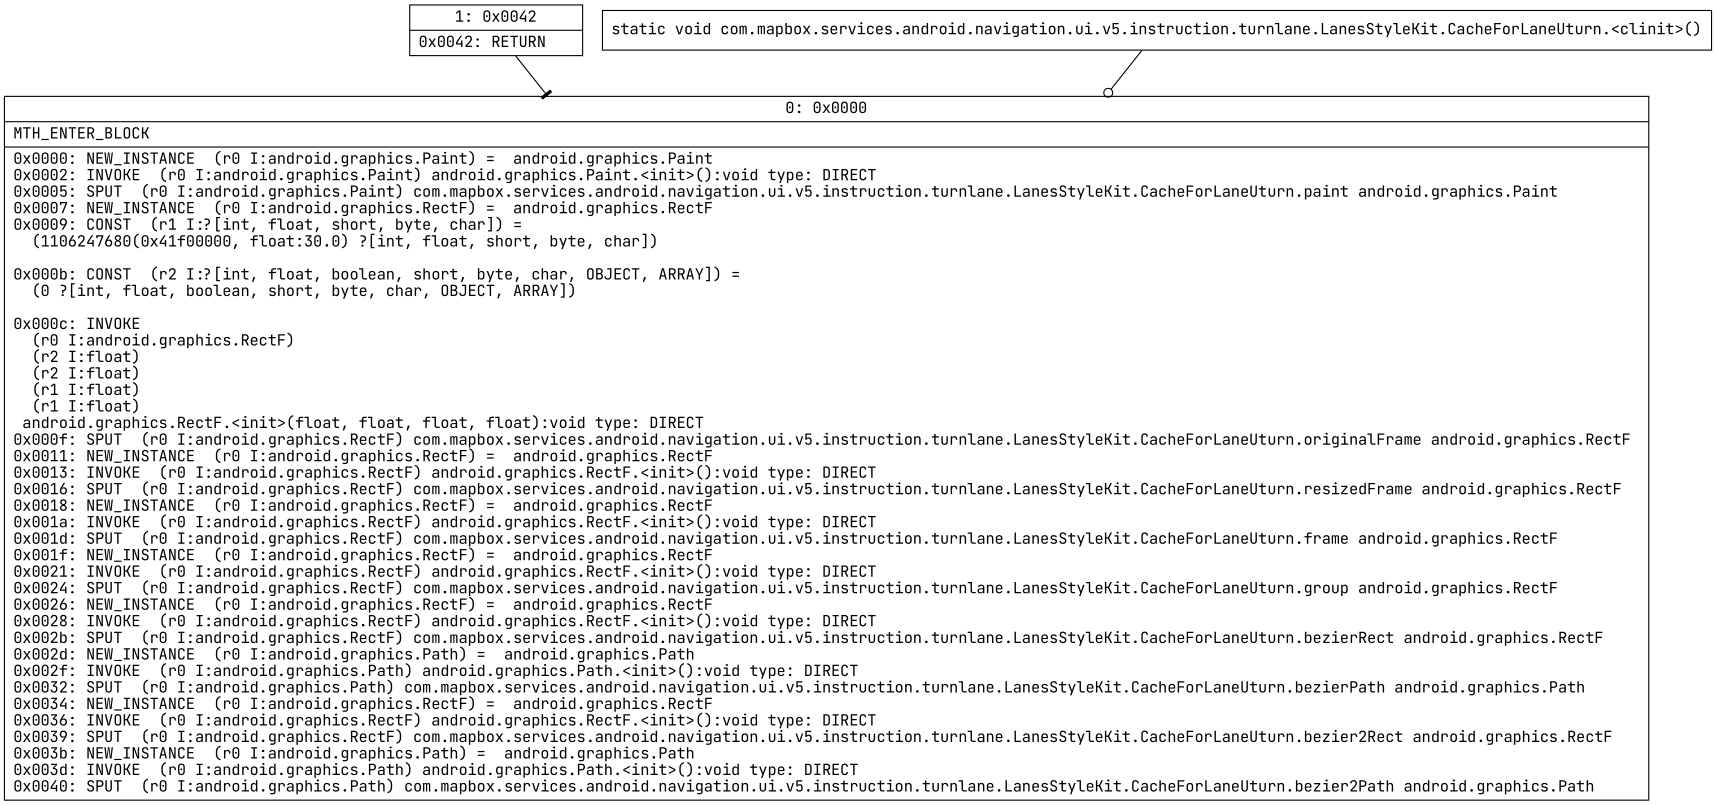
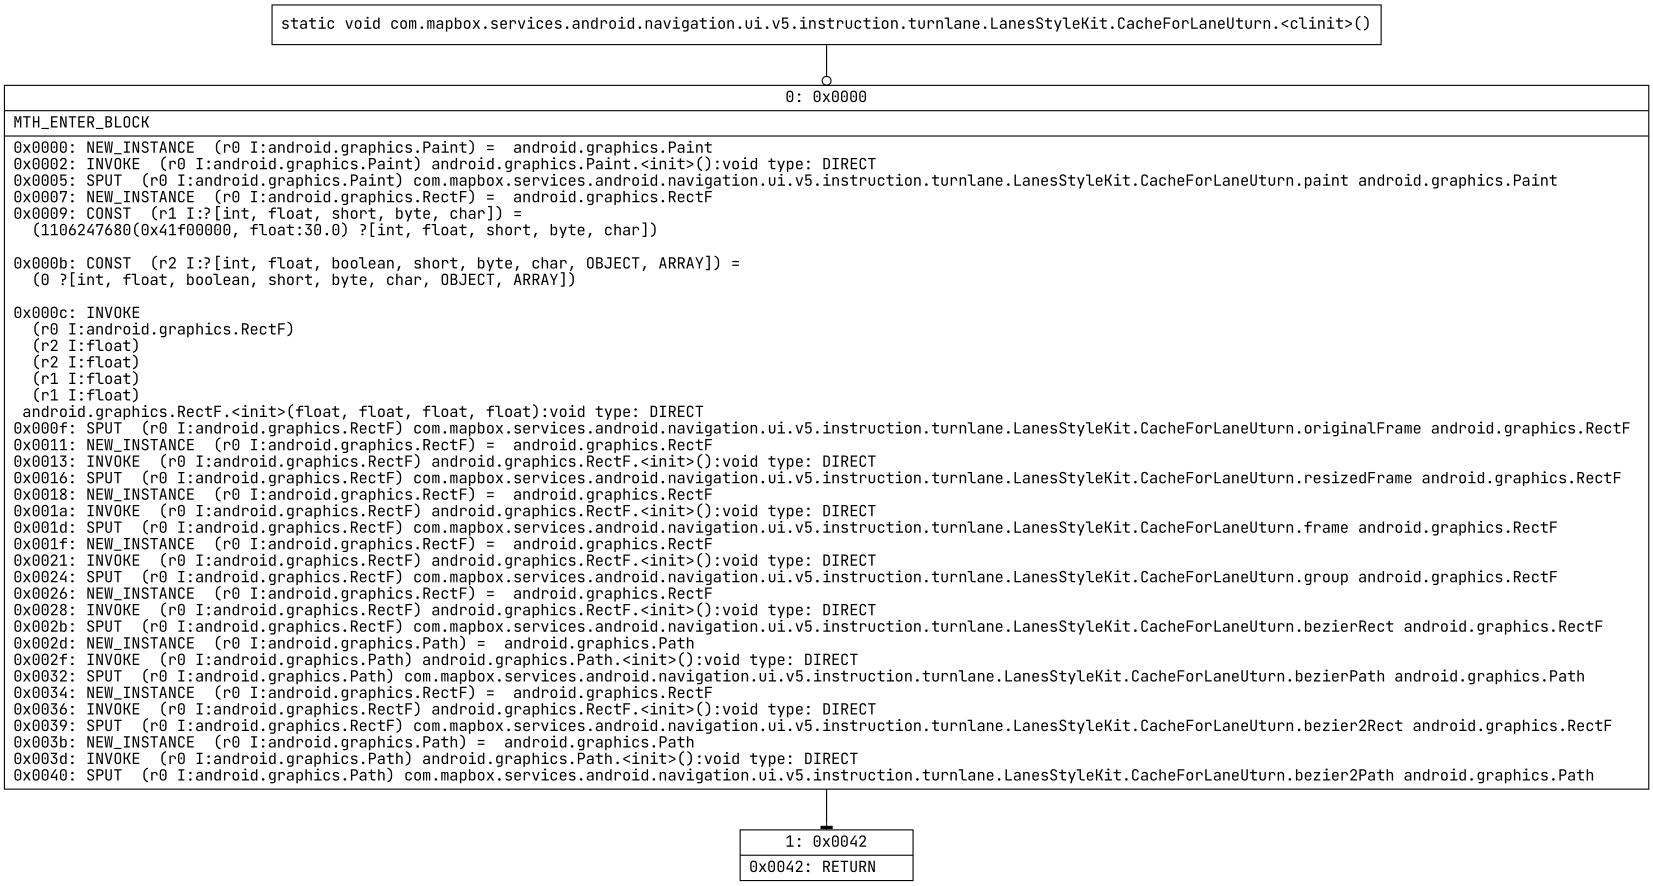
edge "1: 0x0042" -> "0: 0x0000": reversed
